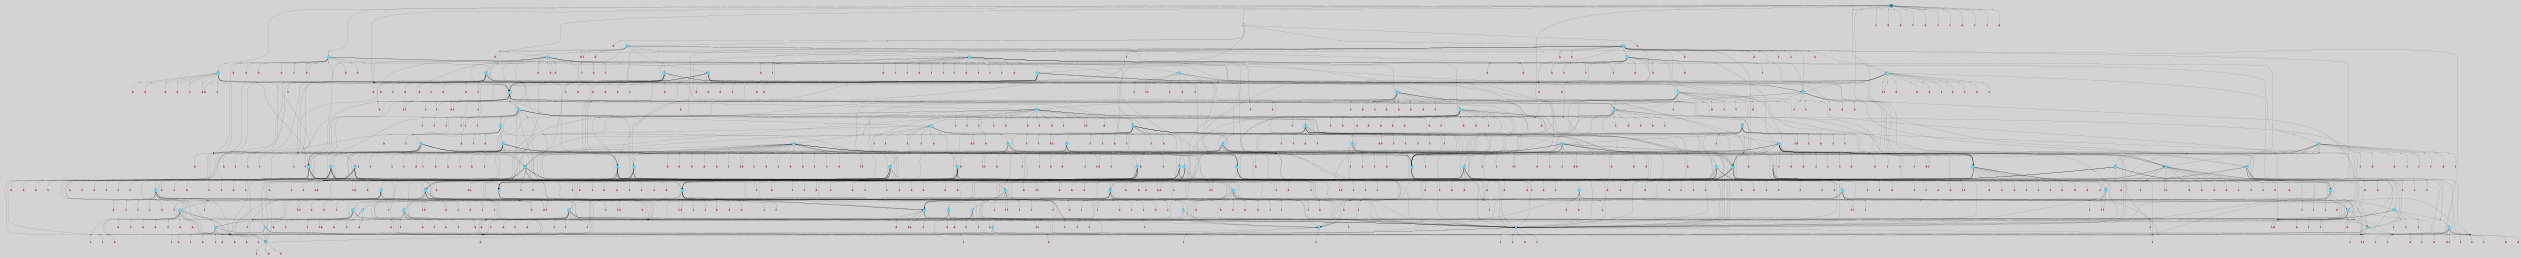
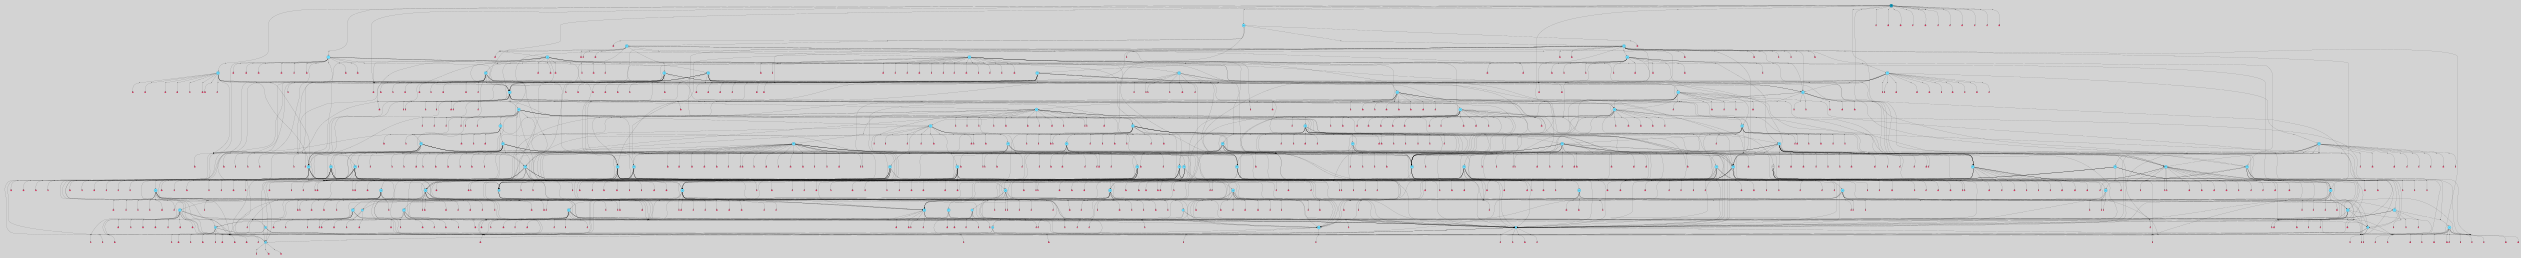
node "T88": fillcolor #cccccc -> #66ddff
